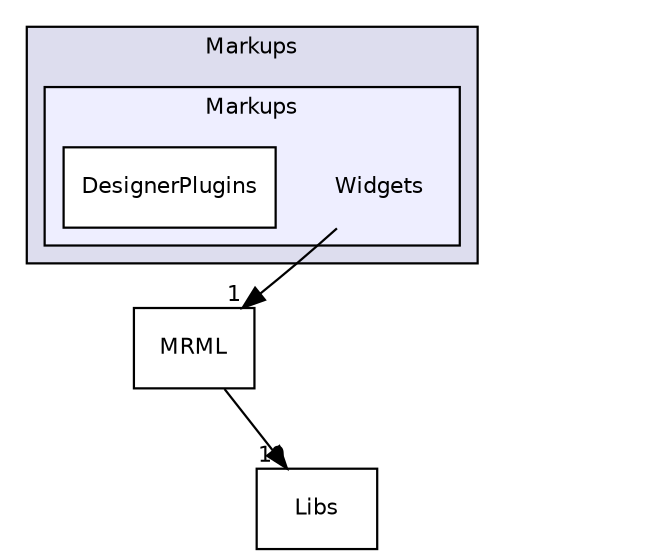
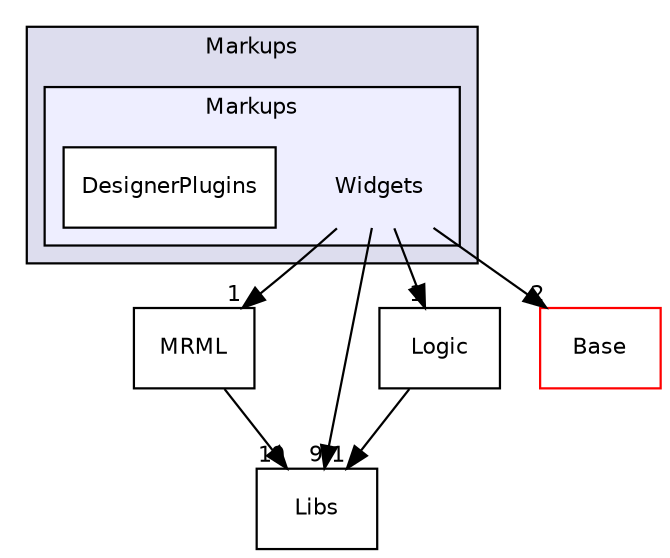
edge "Widgets" -> "Libs": added
node "Logic": added
node "Base": added
